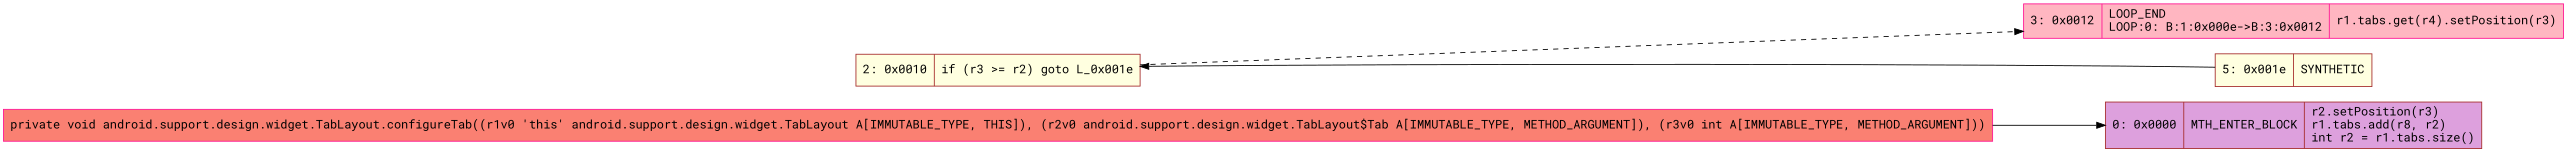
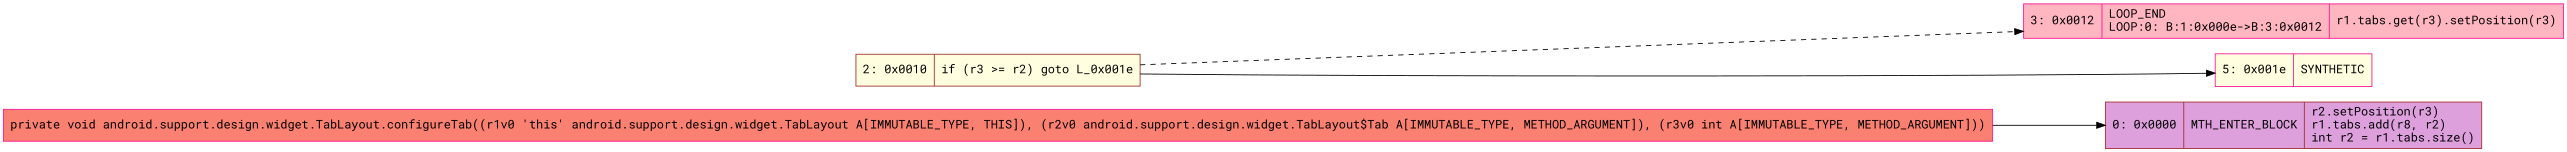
node "3: 0x0012": text "r1.tabs.get(r4).setPosition(r3)" -> "r1.tabs.get(r3).setPosition(r3)"
edge "5: 0x001e" -> "2: 0x0010": reversed
node "5: 0x001e": color brown -> deeppink
